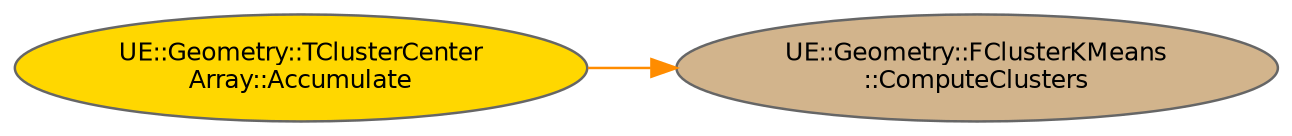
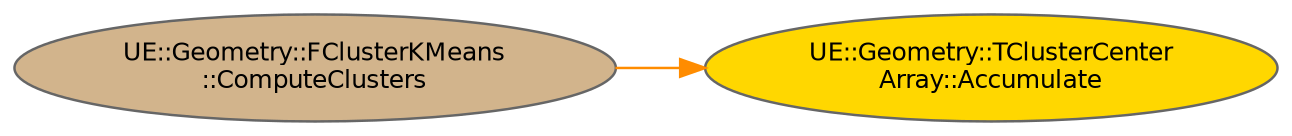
edge "UE::Geometry::TClusterCenter Array::Accumulate" -> "UE::Geometry::FClusterKMeans ::ComputeClusters": reversed
